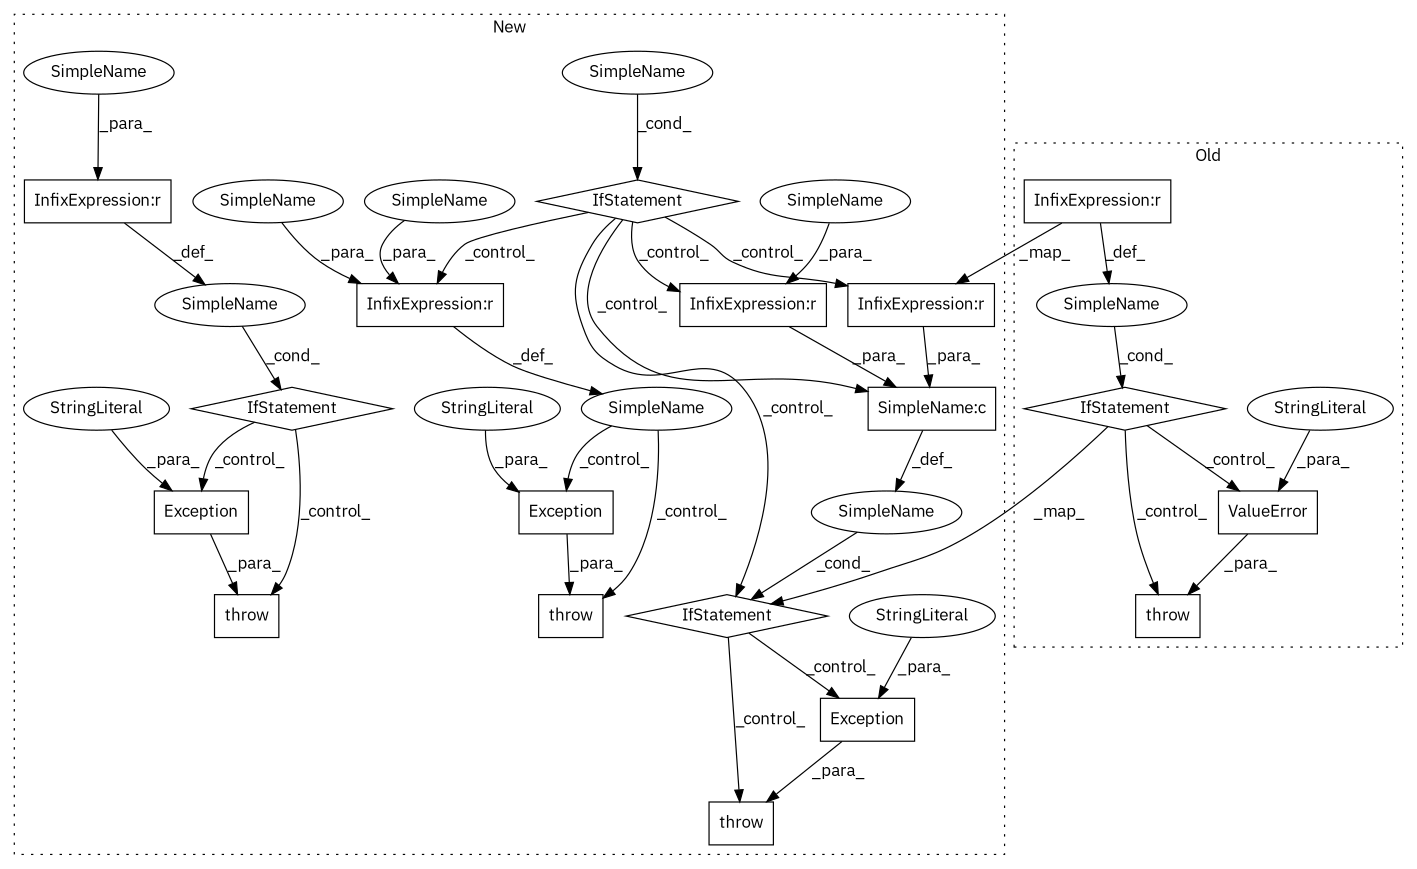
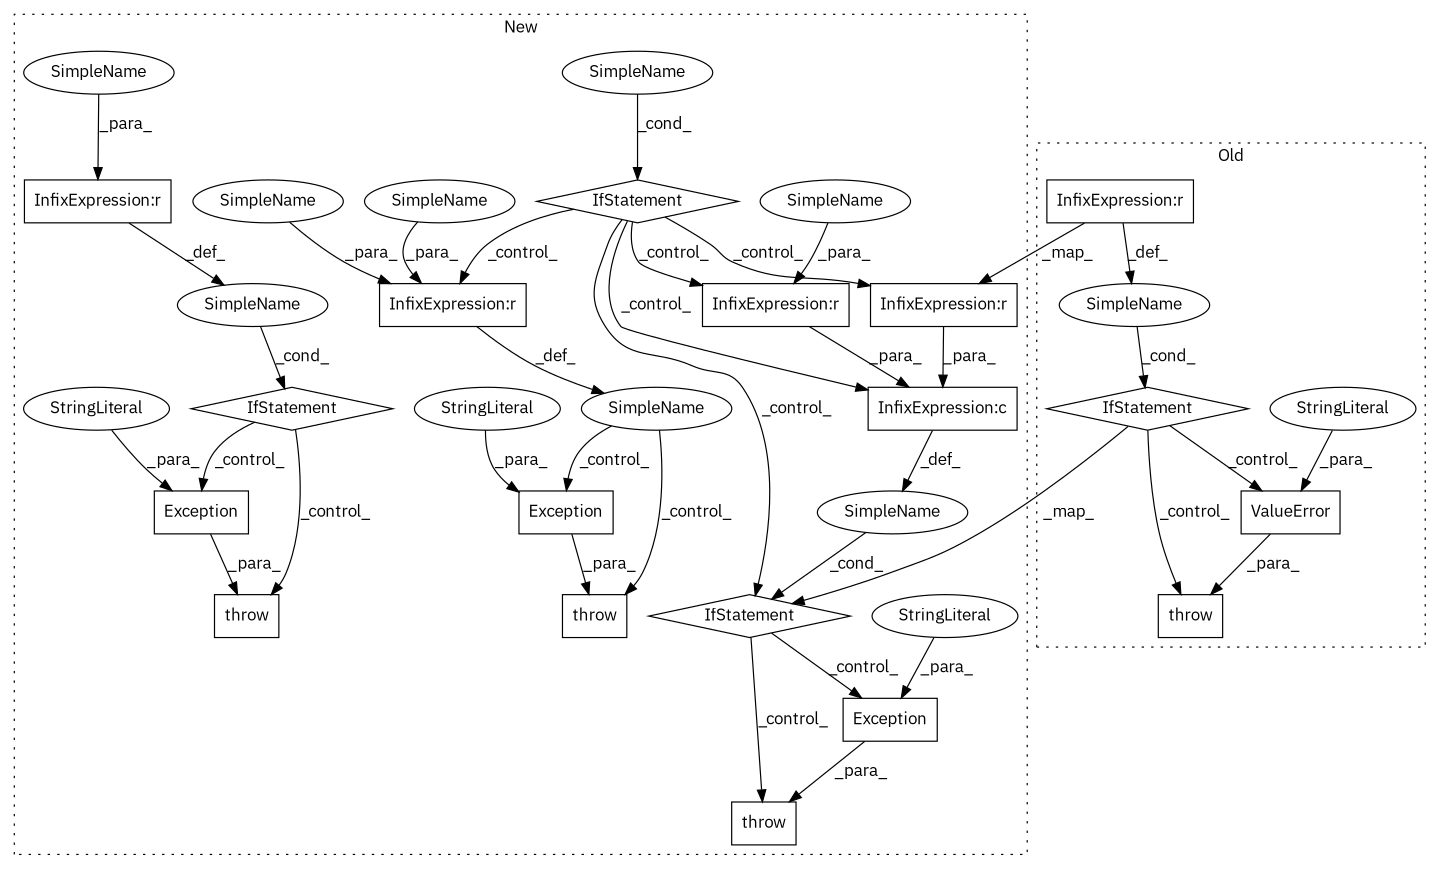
node "SimpleName:c": label "SimpleName:c" -> "InfixExpression:c"
